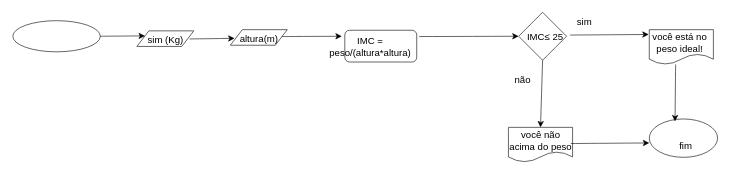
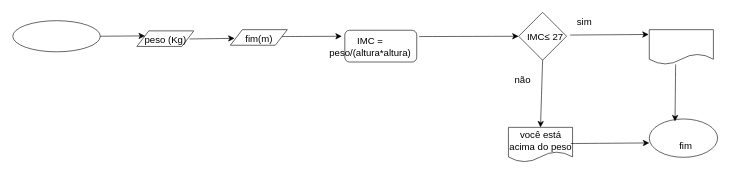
node "IMC≤ 25": label "IMC≤ 25" -> "IMC≤ 27"
node "sim (Kg)": label "sim (Kg)" -> "peso (Kg)"
node "altura(m)": label "altura(m)" -> "fim(m)"
node "você está no peso ideal!": removed
node "você não acima do peso": label "você não acima do peso" -> "você está acima do peso"
